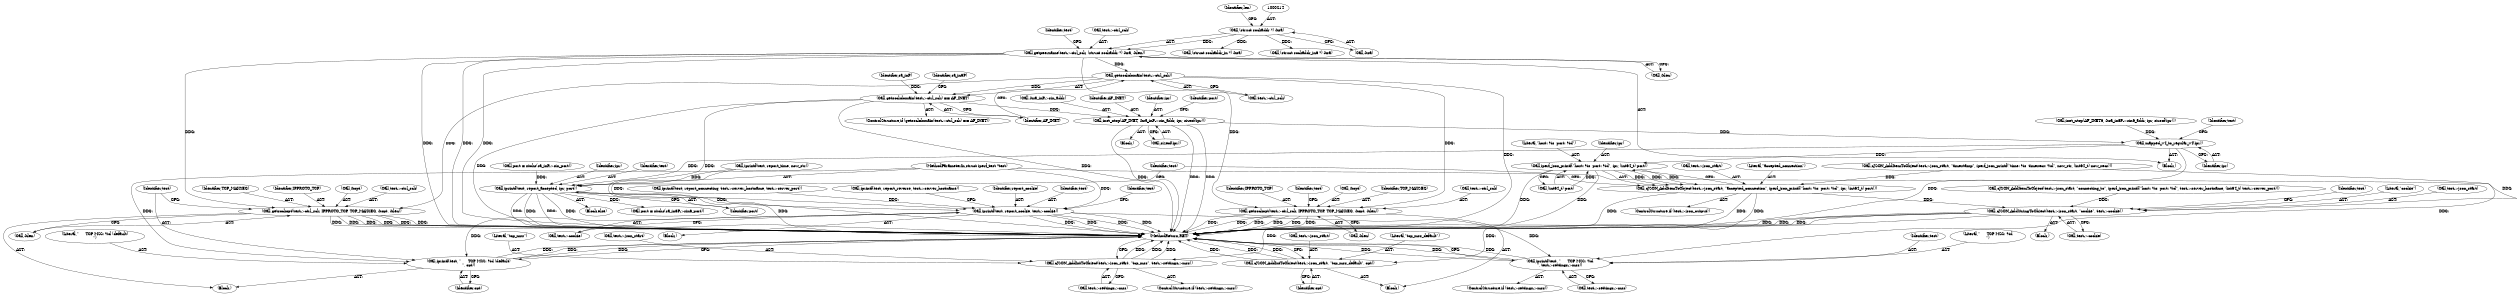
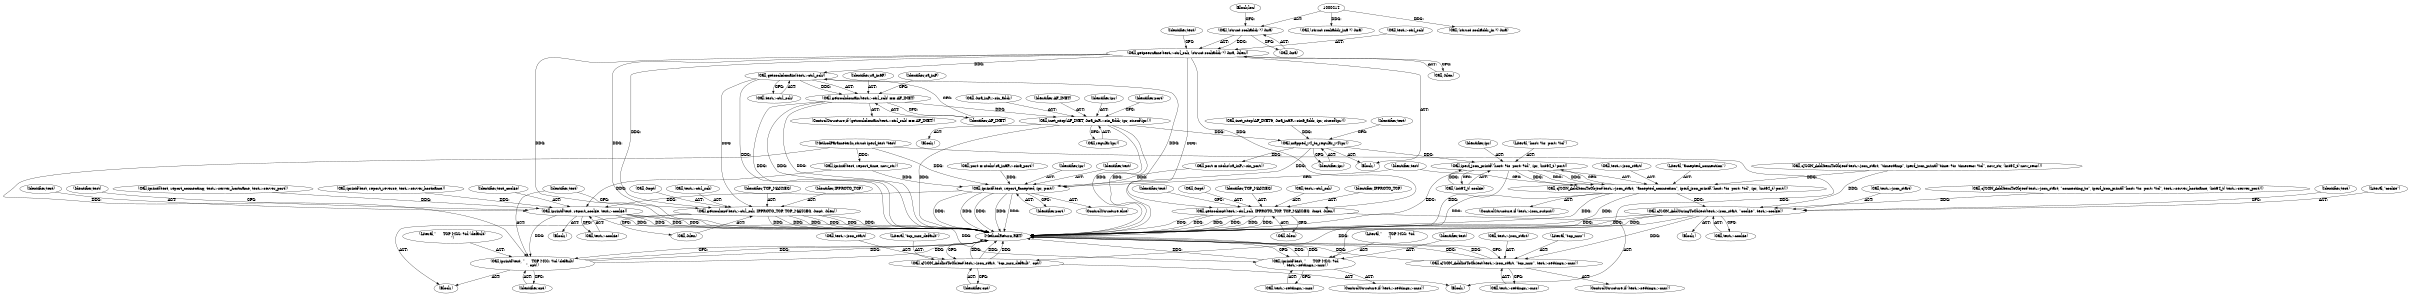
node "(Identifier,len)": label "(Identifier,len)" -> "(Block,len)"
edge "(Call,(struct sockaddr *) &sa)" -> "(Call,(struct sockaddr_in *) &sa)": now "1000214" -> "(Call,(struct sockaddr_in *) &sa)"
edge "(Call,(struct sockaddr *) &sa)" -> "(Call,(struct sockaddr_in6 *) &sa)": now "1000214" -> "(Call,(struct sockaddr_in6 *) &sa)"
edge "(Identifier,sa_inP)" -> "(Call,getsockdomain(test->ctrl_sck) == AF_INET)": label "DDG: " -> "CFG: "
edge "(Identifier,sa_in6P)" -> "(Call,getsockdomain(test->ctrl_sck) == AF_INET)": label "CFG: " -> "AST: "
node "(Call,sizeof(ipr))": label "(Call,sizeof(ipr))" -> "(Call,regular(ipr))"
edge "(MethodParameterIn,struct iperf_test *test)" -> "(Call,iprintf(test, report_accepted, ipr, port))": label "AST: " -> "DDG: "
edge "(MethodParameterIn,struct iperf_test *test)" -> "(Call,iprintf(test, report_cookie, test->cookie))": now "(MethodParameterIn,struct iperf_test *test)" -> "(Call,iprintf(test, report_time, now_str))"
node "(Identifier,report_cookie)": label "(Identifier,report_cookie)" -> "(Identifier,test_cookie)"
node "(Call,(int64_t) port)": label "(Call,(int64_t) port)" -> "(Call,(int64_t) cookie)"
edge "(Call,iprintf(test, report_accepted, ipr, port))" -> "(Call,port = ntohs(sa_in6P->sin6_port))": reversed
edge "(Call,iprintf(test, report_reverse, test->server_hostname))" -> "(Call,iprintf(test, report_cookie, test->cookie))": label "CFG: " -> "DDG: "
node "(Block,else)": label "(Block,else)" -> "(ControlStructure,else)"
edge "(Call,mapped_v4_to_regular_v4(ipr))" -> "(MethodReturn,RET)": now "(Call,mapped_v4_to_regular_v4(ipr))" -> "(Call,port = ntohs(sa_inP->sin_port))"
